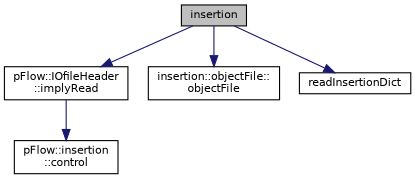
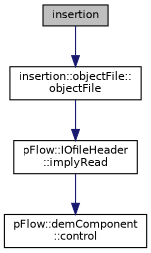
edge "insertion" -> "pFlow::IOfileHeader ::implyRead": now "insertion::objectFile:: objectFile" -> "pFlow::IOfileHeader ::implyRead"
node "readInsertionDict": removed
node "pFlow::insertion ::control": label "pFlow::insertion ::control" -> "pFlow::demComponent ::control"
